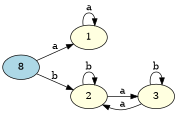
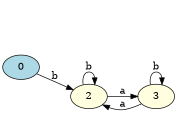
node "1": removed
node "8": label "8" -> "0"
